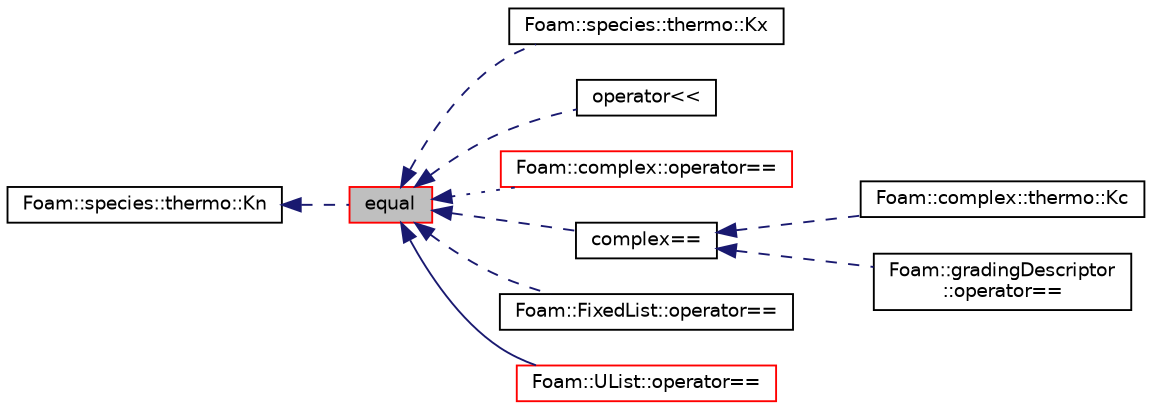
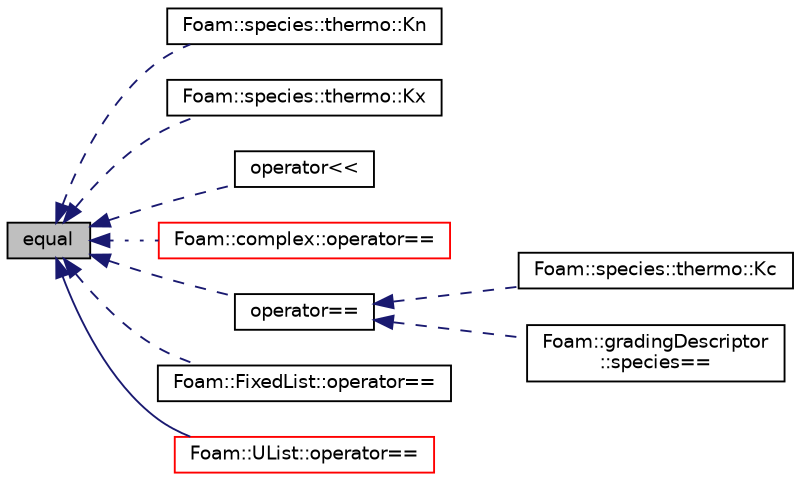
node "Foam::complex::thermo::Kc": label "Foam::complex::thermo::Kc" -> "Foam::species::thermo::Kc"
edge "equal" -> "Foam::species::thermo::Kn": reversed
node "equal": color red -> black
node "complex==": label "complex==" -> "operator=="
node "Foam::gradingDescriptor ::operator==": label "Foam::gradingDescriptor ::operator==" -> "Foam::gradingDescriptor ::species=="
